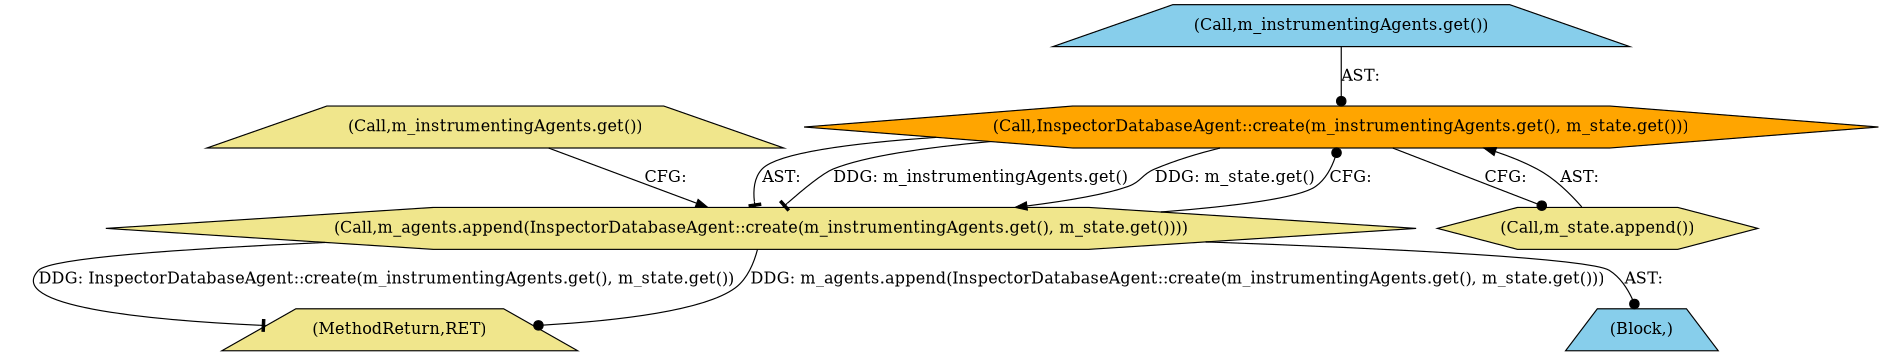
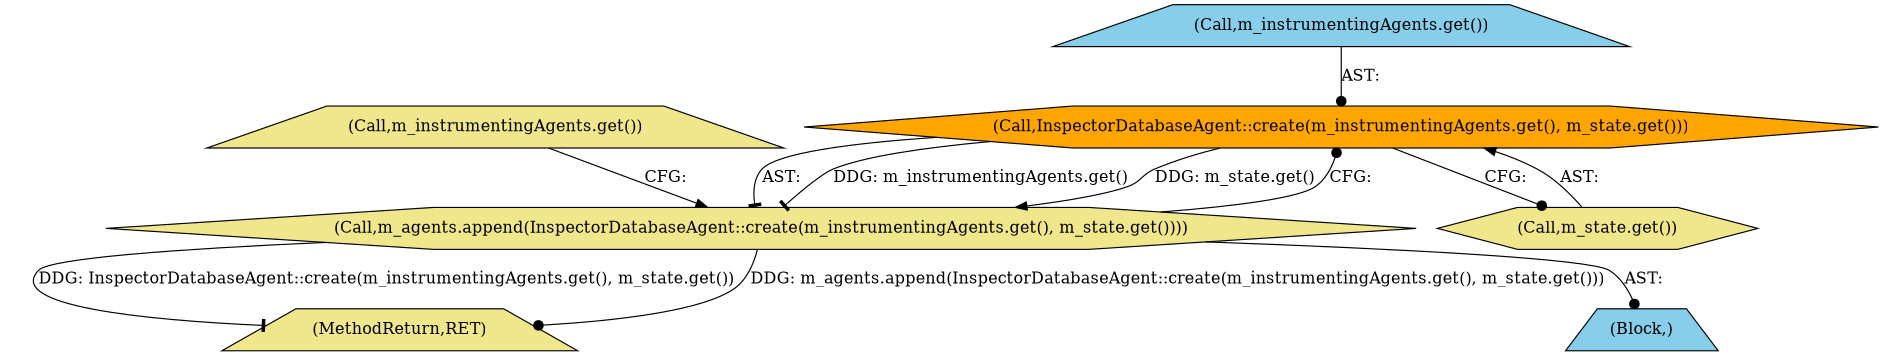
node "(Call,m_state.append())": label "(Call,m_state.append())" -> "(Call,m_state.get())"
